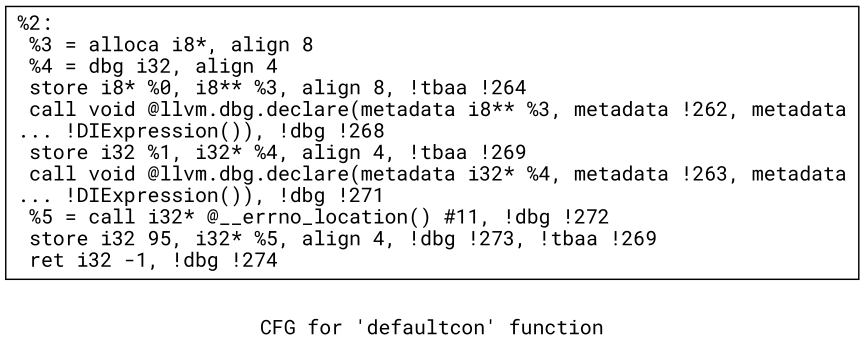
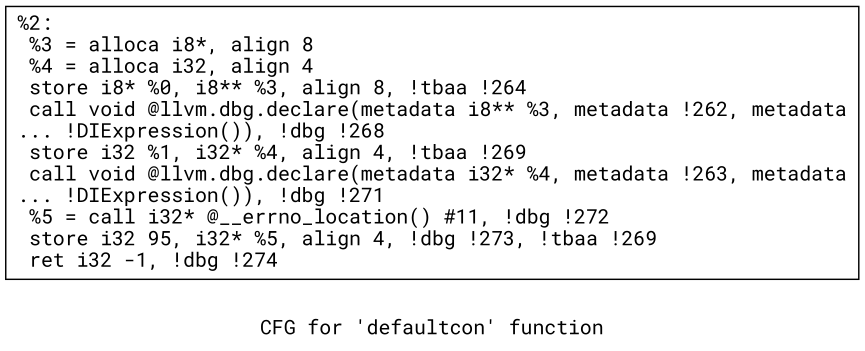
node "%2:": text "%4 = dbg i32, align 4" -> "%4 = alloca i32, align 4"
